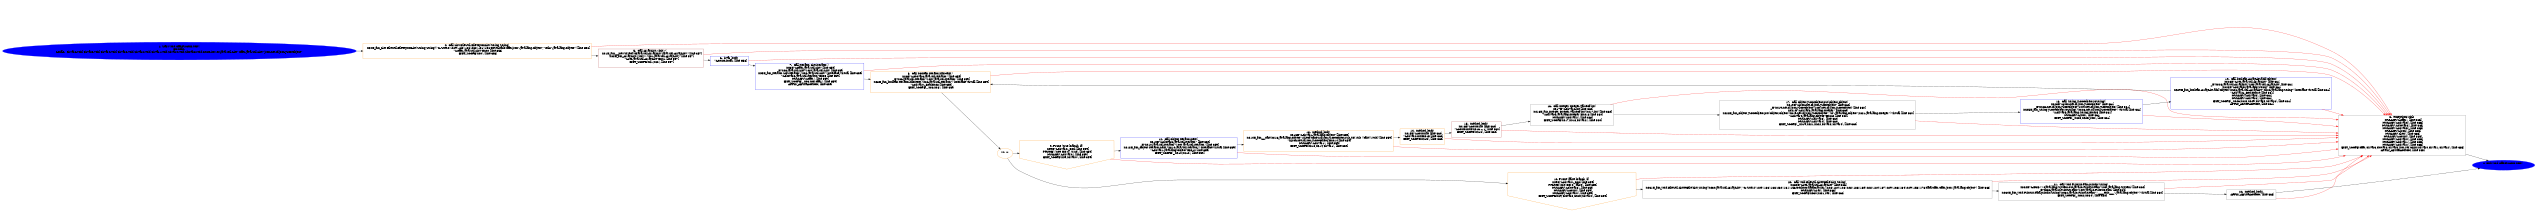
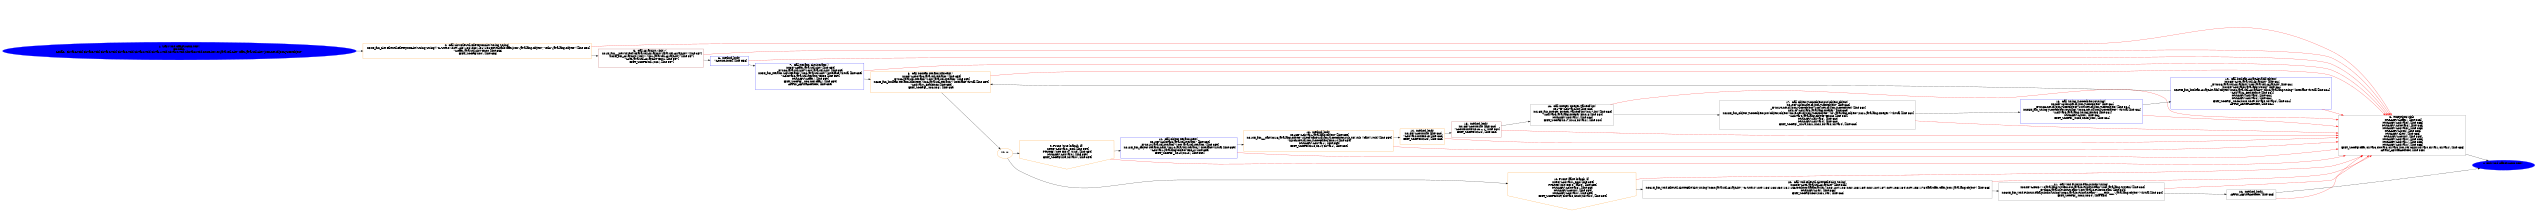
node "6:  irvar_body *&count:int=1 [line 358]": label "6:  irvar_body *&count:int=1 [line 358]" -> "6:  method_body *&count:int=1 [line 358]"
